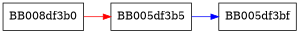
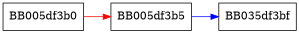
node "BB008df3b0": label "BB008df3b0" -> "BB005df3b0"
node "BB005df3bf": label "BB005df3bf" -> "BB035df3bf"
